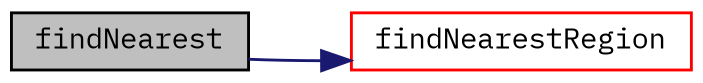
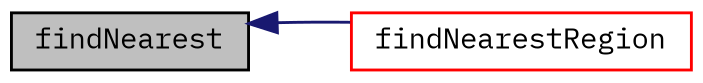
edge "findNearest" -> "findNearestRegion": reversed
